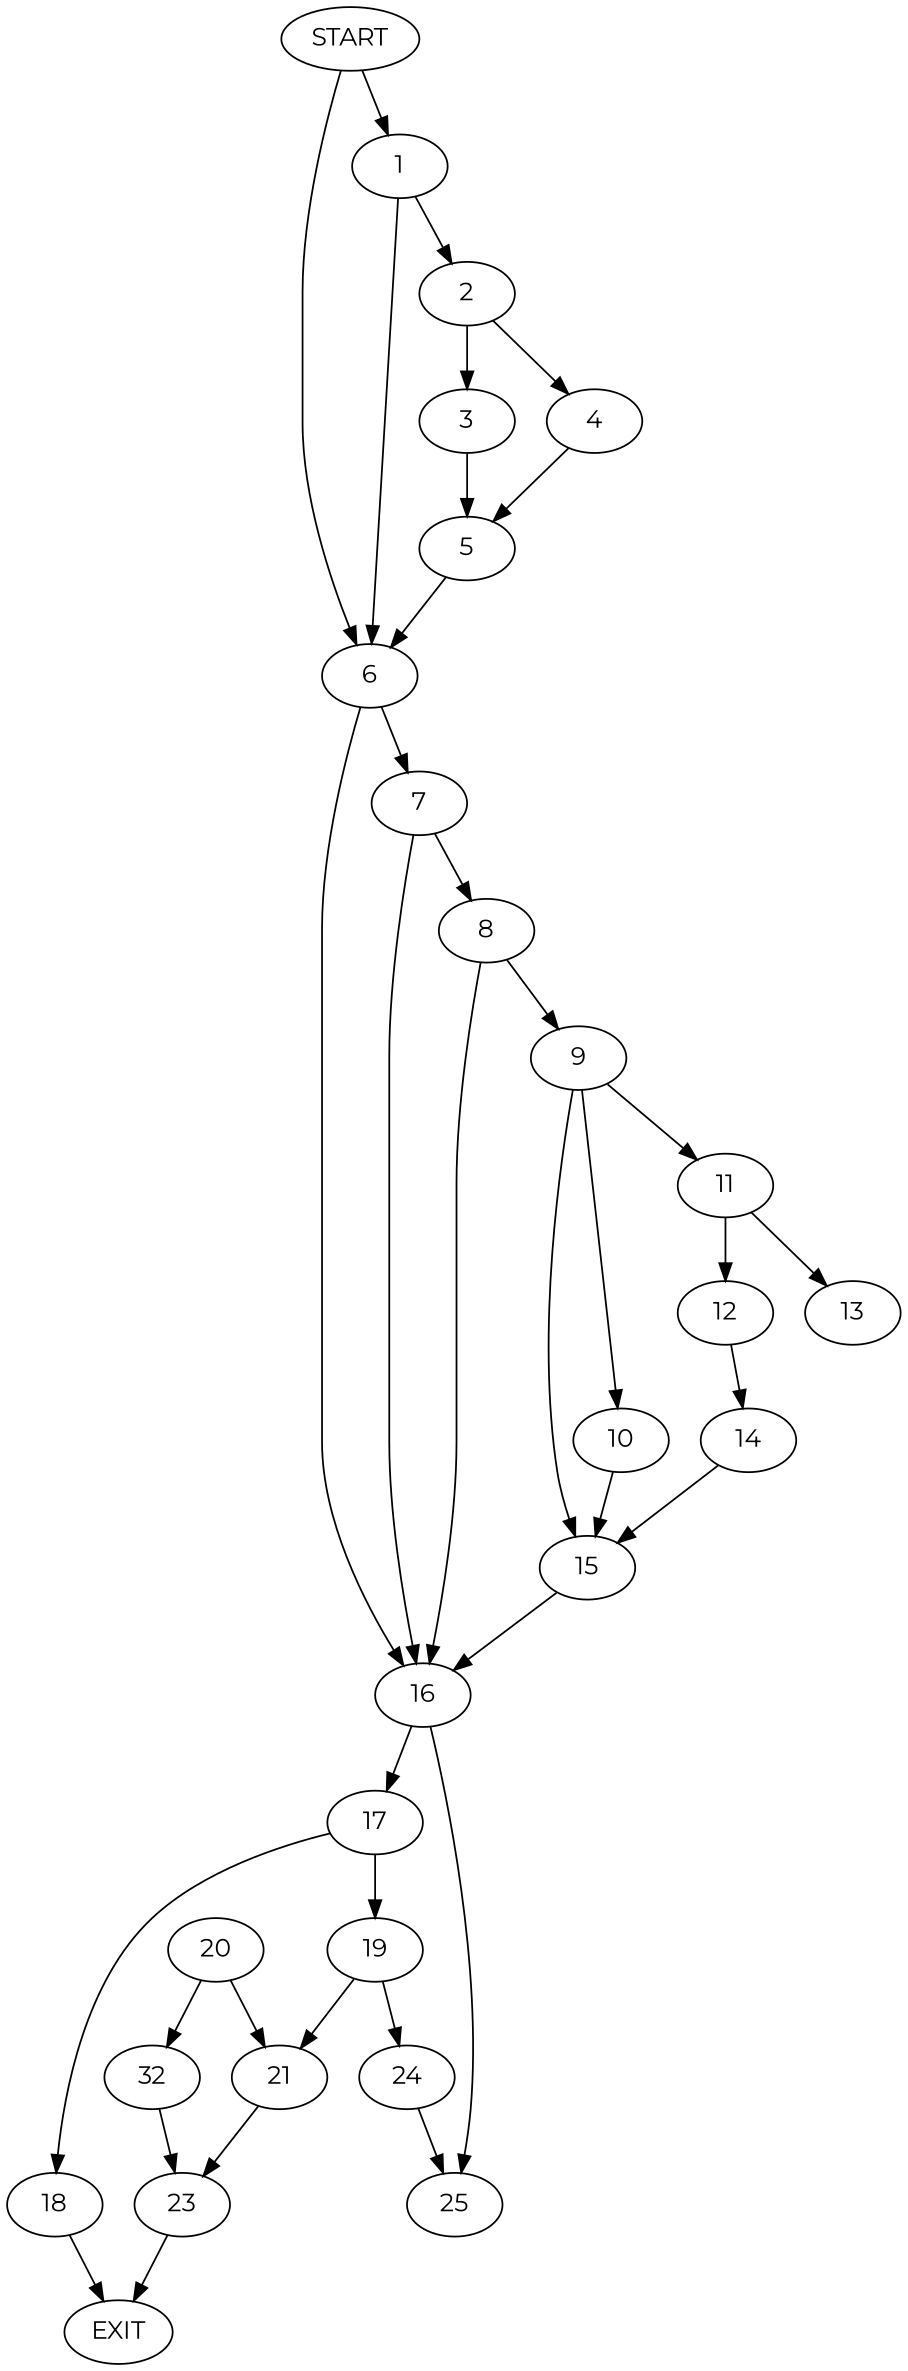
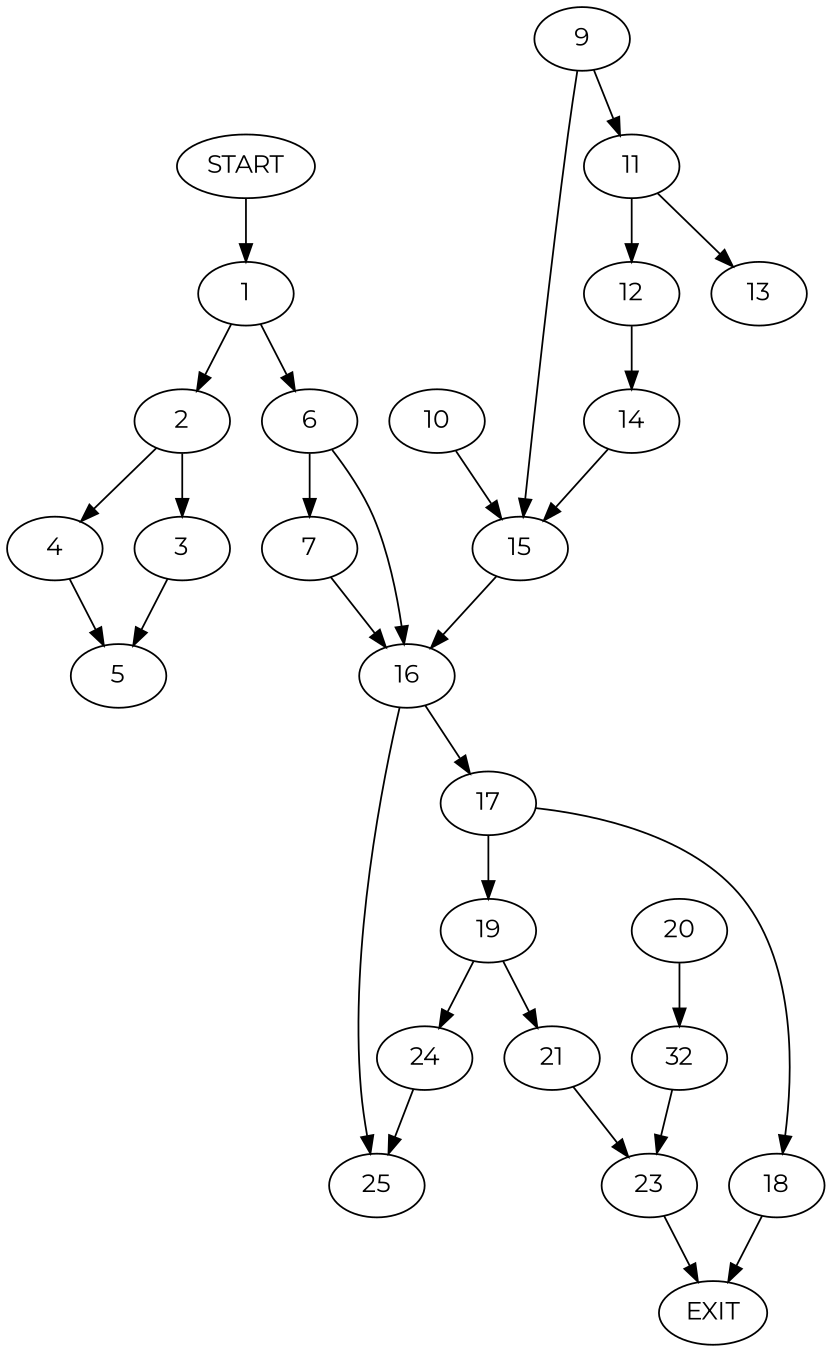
edge "START" -> "6": removed
edge "5" -> "6": removed
node "8": removed
edge "9" -> "10": removed
edge "20" -> "21": removed
